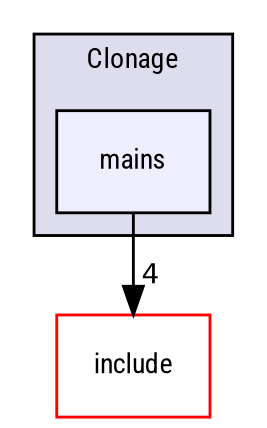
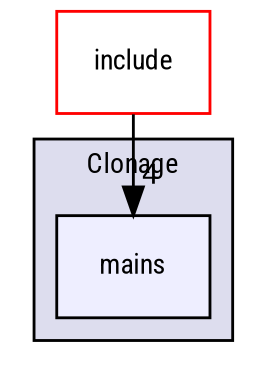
edge "mains" -> "include": reversed
